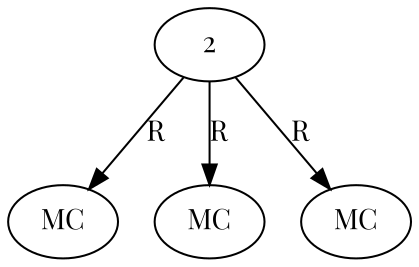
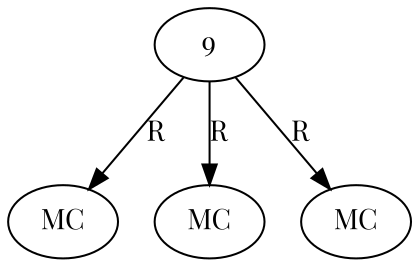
node "2": label "2" -> "9"
